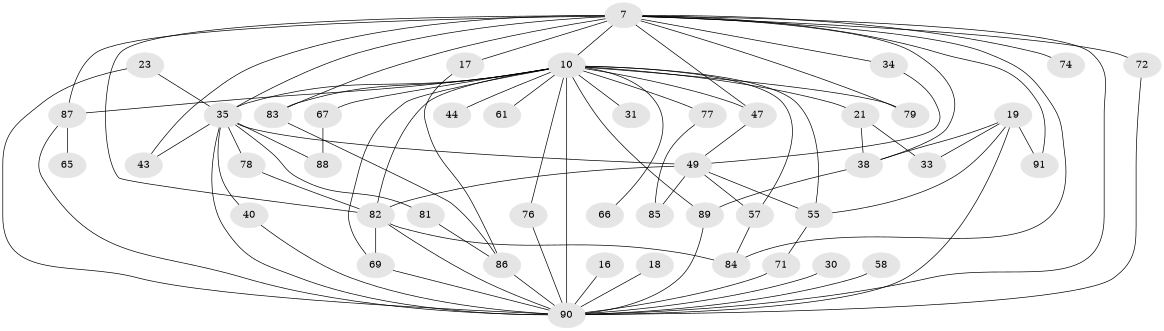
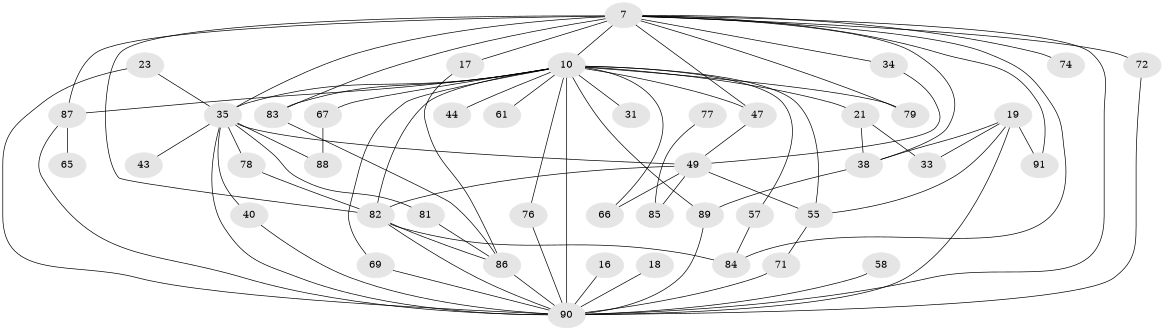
edge "7" -- "43": removed
edge "10" -- "77": removed
edge "49" -- "57": now "49" -- "66"
edge "82" -- "69": now "82" -- "86"
node "30": removed
